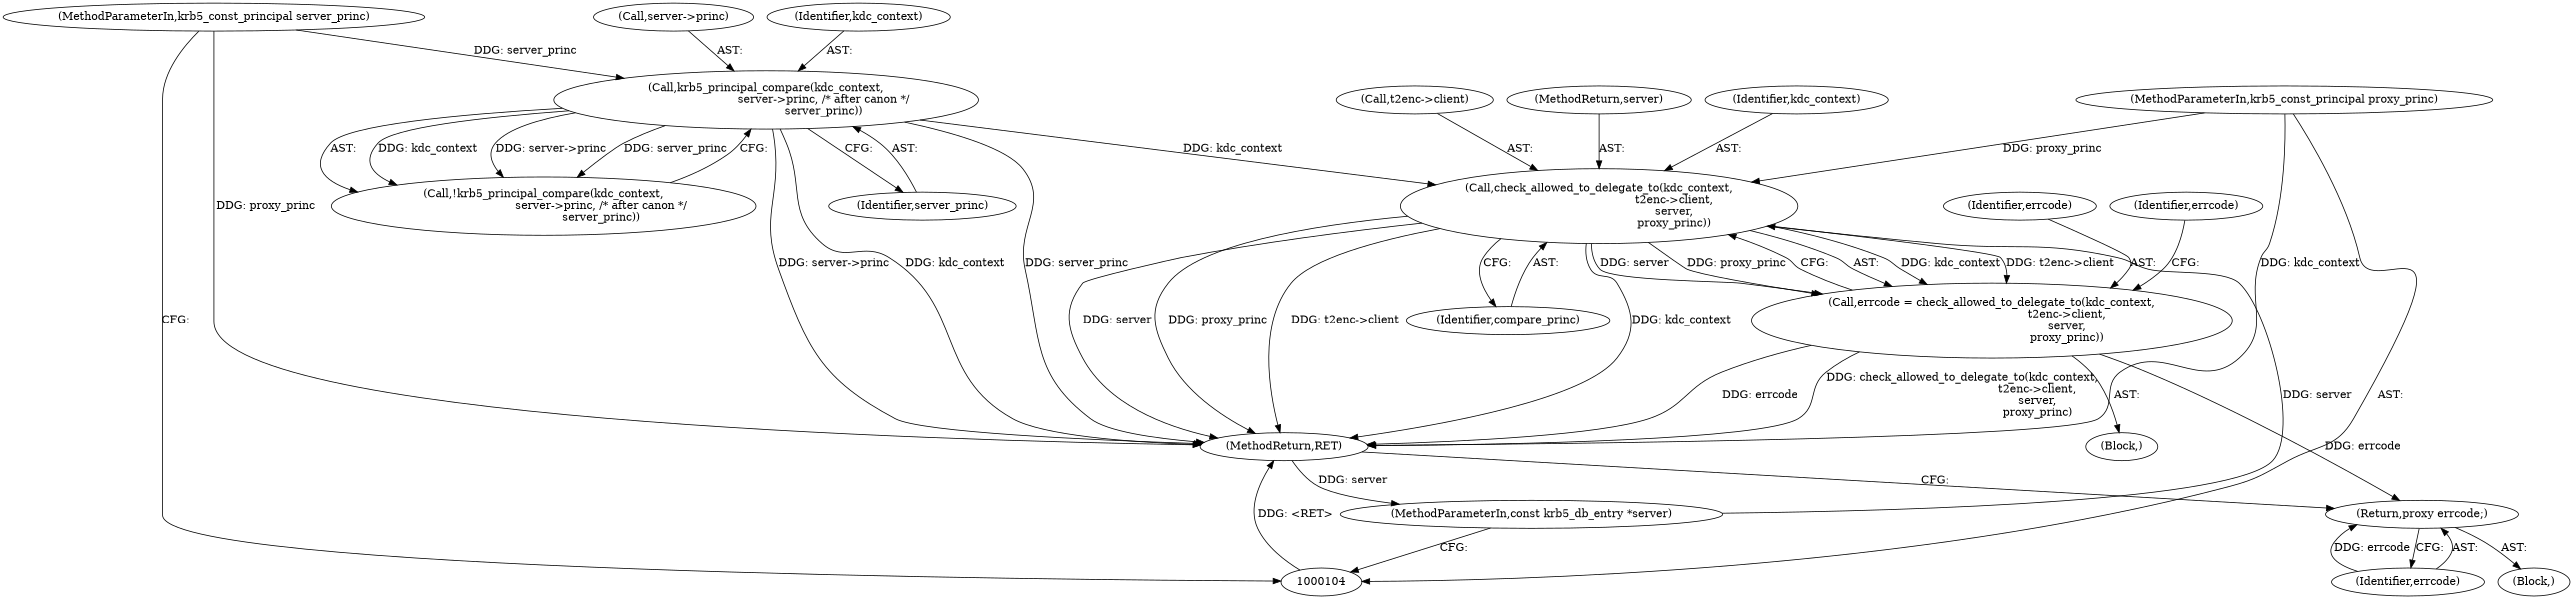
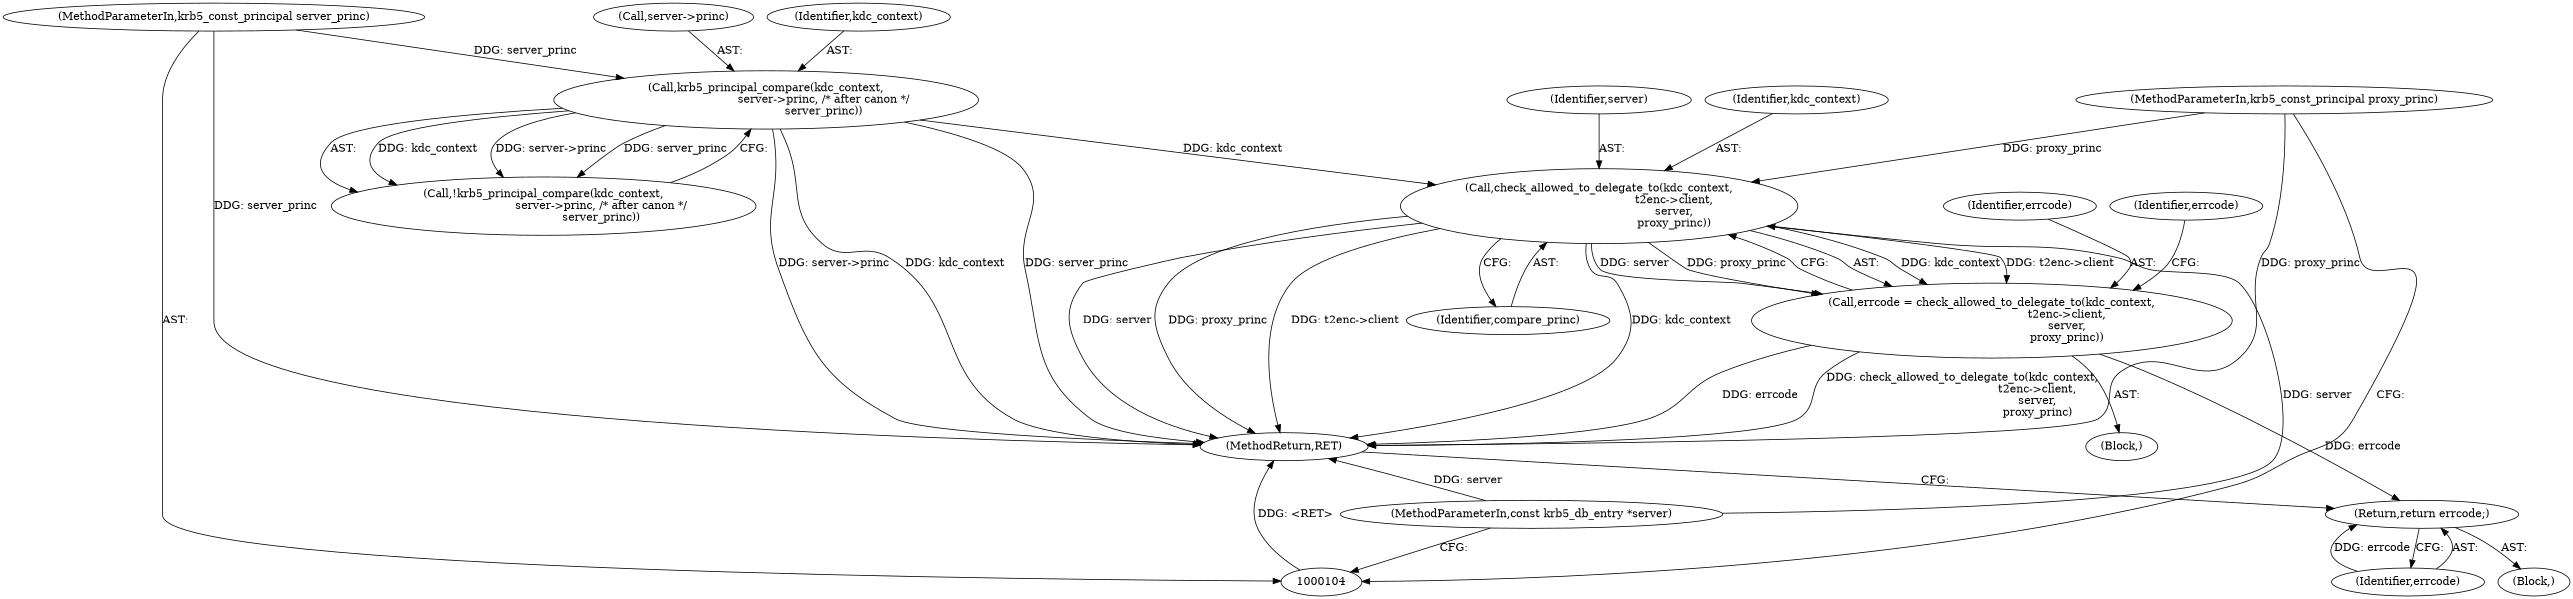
node "(Call,t2enc->client)": removed
node "(MethodReturn,server)": label "(MethodReturn,server)" -> "(Identifier,server)"
edge "(MethodParameterIn,krb5_const_principal server_princ)" -> "(MethodReturn,RET)": label "DDG: proxy_princ" -> "DDG: server_princ"
node "(Identifier,server_princ)": removed
edge "(MethodParameterIn,krb5_const_principal proxy_princ)" -> "(MethodReturn,RET)": label "DDG: kdc_context" -> "DDG: proxy_princ"
edge "(MethodParameterIn,krb5_const_principal server_princ)" -> "1000104": label "CFG: " -> "AST: "
edge "(MethodParameterIn,krb5_const_principal proxy_princ)" -> "1000104": label "AST: " -> "CFG: "
edge "(MethodReturn,RET)" -> "(MethodParameterIn,const krb5_db_entry *server)": reversed
node "(Return,proxy errcode;)": label "(Return,proxy errcode;)" -> "(Return,return errcode;)"
